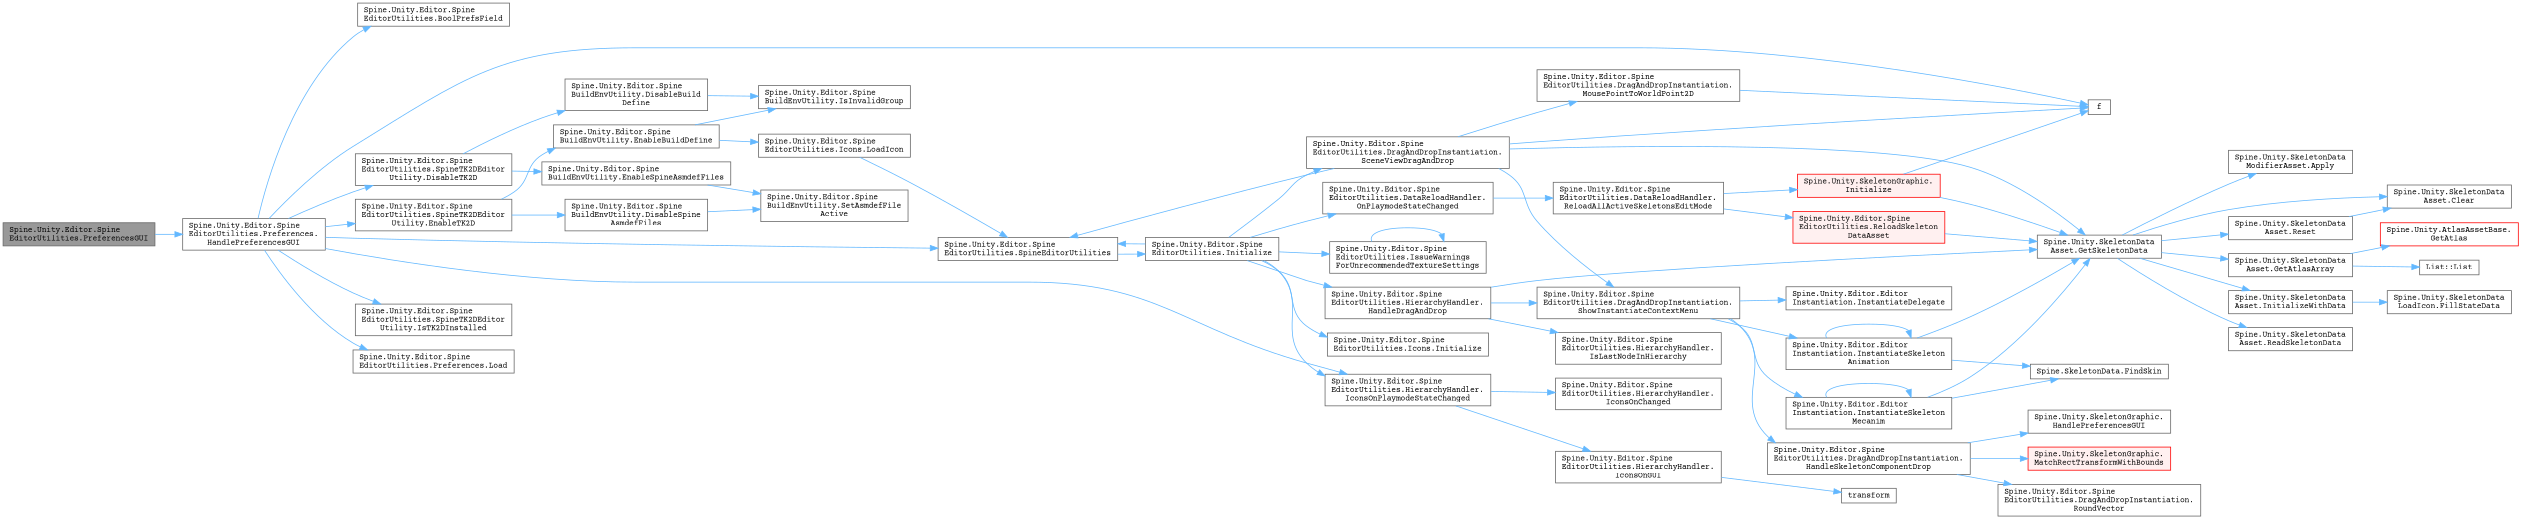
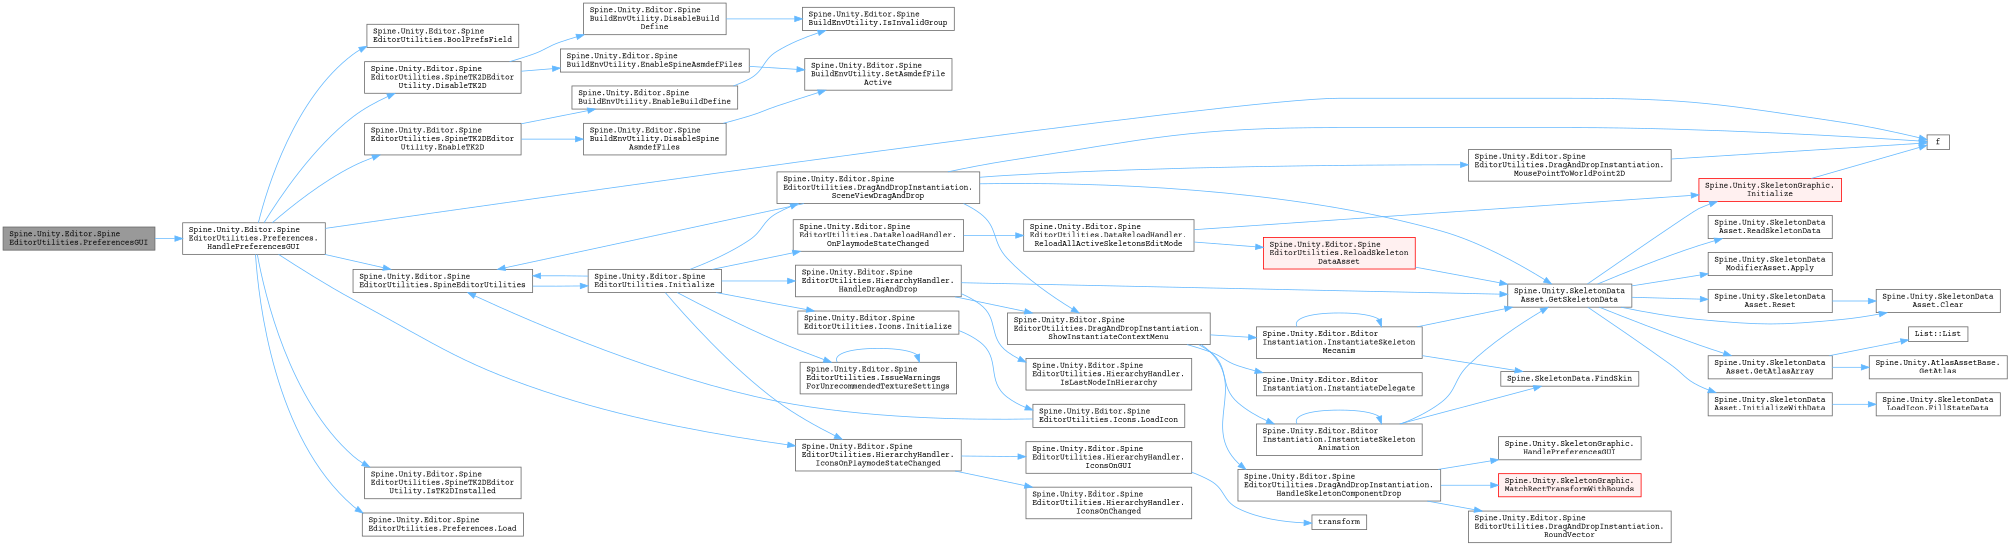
edge "Spine.Unity.Editor.Spine BuildEnvUtility.EnableBuildDefine" -> "Spine.Unity.Editor.Spine EditorUtilities.Icons.LoadIcon": now "Spine.Unity.Editor.Spine EditorUtilities.Icons.Initialize" -> "Spine.Unity.Editor.Spine EditorUtilities.Icons.LoadIcon"
edge "Spine.Unity.SkeletonGraphic. Initialize" -> "Spine.Unity.SkeletonData Asset.GetSkeletonData": reversed
node "Spine.Unity.AtlasAssetBase. GetAtlas": color red -> grey40
